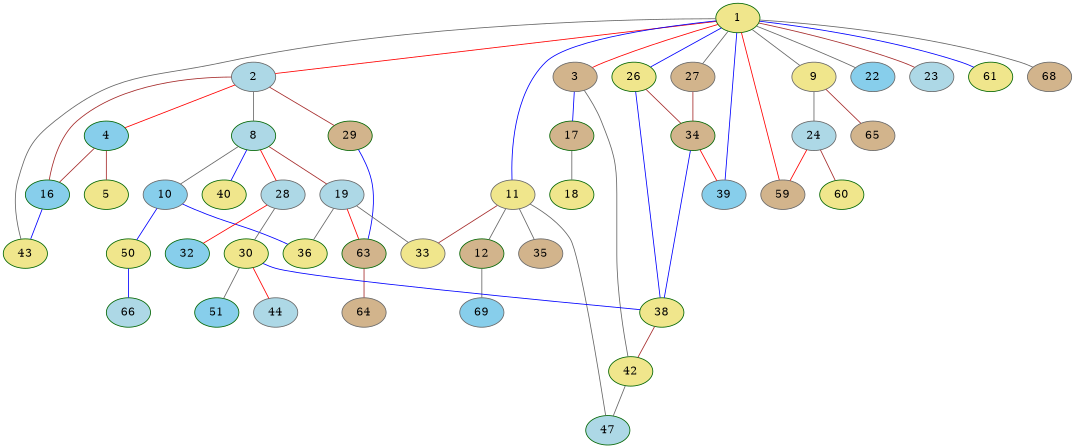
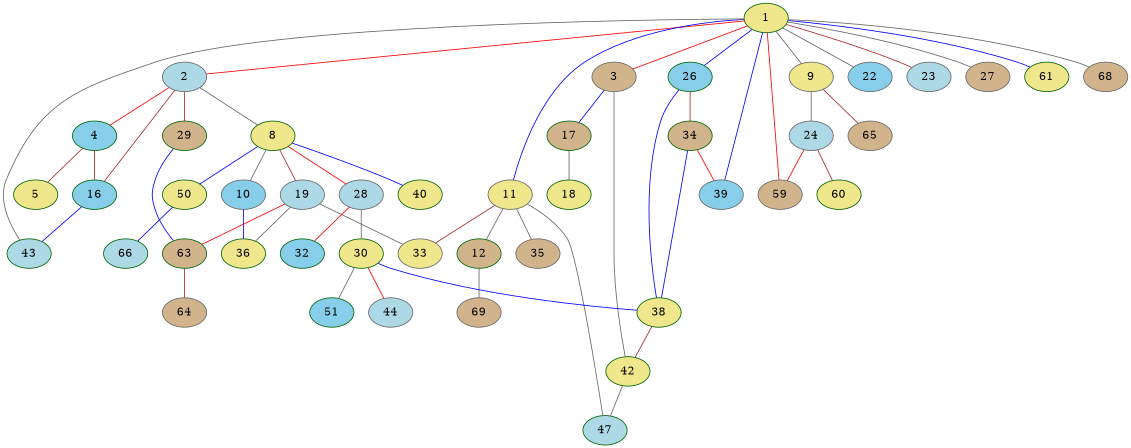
node "26": fillcolor khaki -> skyblue
edge "27" -- "34": removed
node "8": fillcolor lightblue -> khaki
edge "10" -- "50": now "8" -- "50"
node "43": fillcolor khaki -> lightblue
node "69": fillcolor skyblue -> tan
